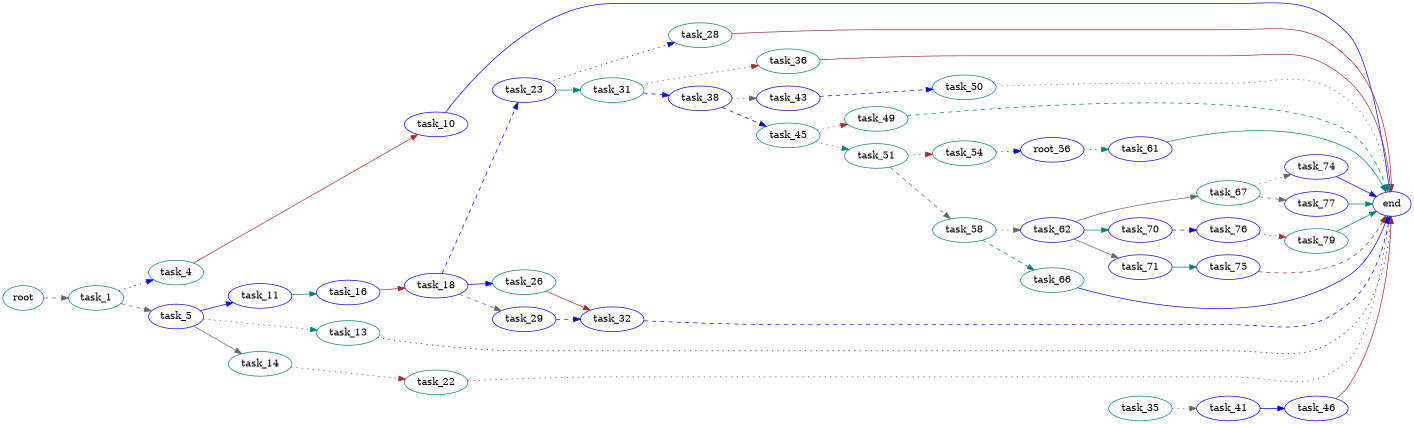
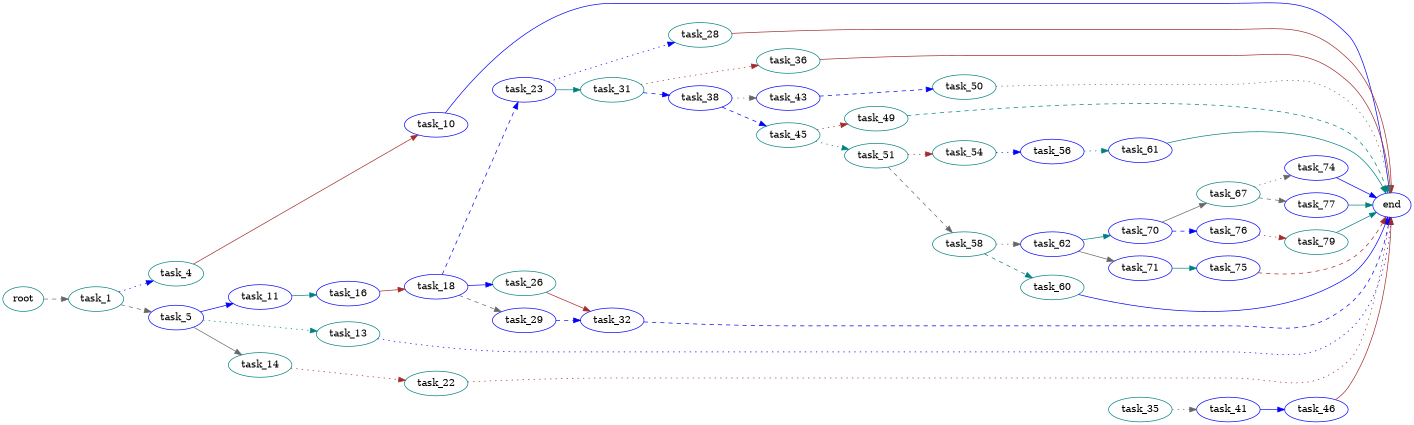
node "root_56": label "root_56" -> "task_56"
edge "task_62" -> "task_67": now "task_70" -> "task_67"
node "task_66": label "task_66" -> "task_60"
